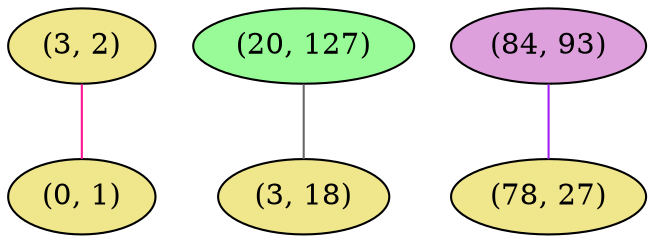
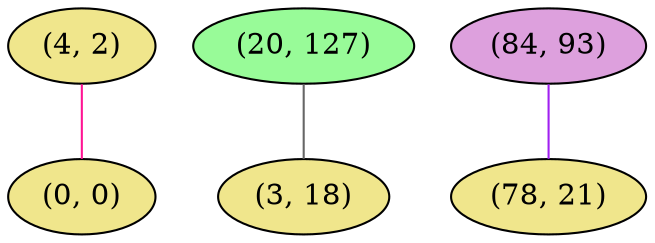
node "(3, 2)": label "(3, 2)" -> "(4, 2)"
node "(0, 1)": label "(0, 1)" -> "(0, 0)"
node "(78, 27)": label "(78, 27)" -> "(78, 21)"
